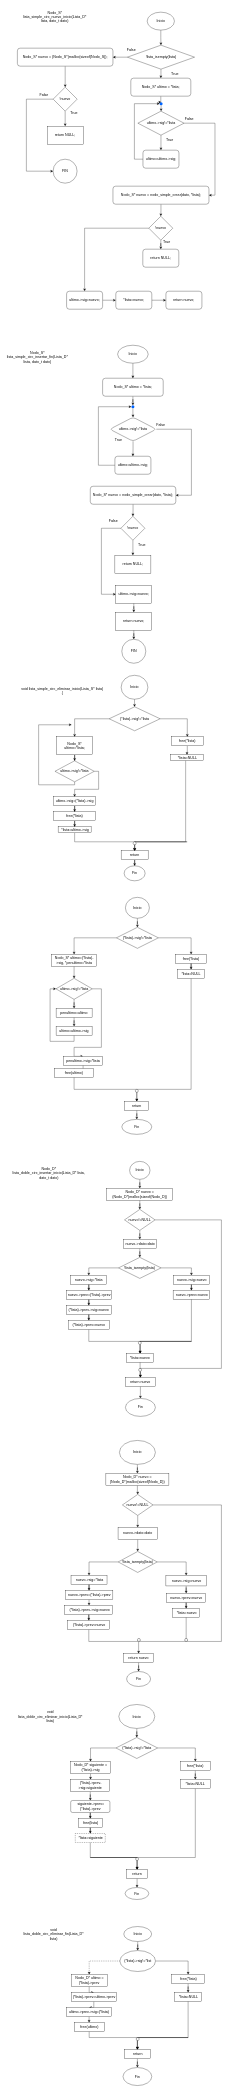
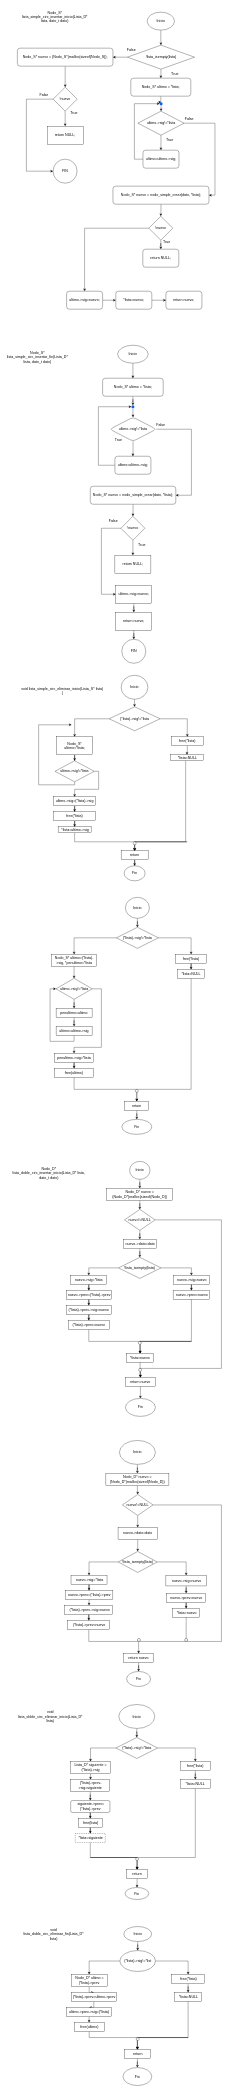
node "Nodo_S* lista_simple_circ_nuevo_inicio(Lista_D* lista, dato_t dato)": label "Nodo_S* lista_simple_circ_nuevo_inicio(Lista_D* lista, dato_t dato)" -> "Nodo_S* lista_simple_circ_insertar_inicio(Lista_D* lista, dato_t dato)"
node "penultimo->sig=*lista": moved (83, 1061) -> (74, 1058)
node "Nodo_D* siguiente = (*lista)->sig": label "Nodo_D* siguiente = (*lista)->sig" -> "Lista_D* siguiente = (*lista)->sig"
edge "(*lista)->sig!=*list" -> "Nodo_D* ultimo = (*lista)->prev": style dashed -> solid
